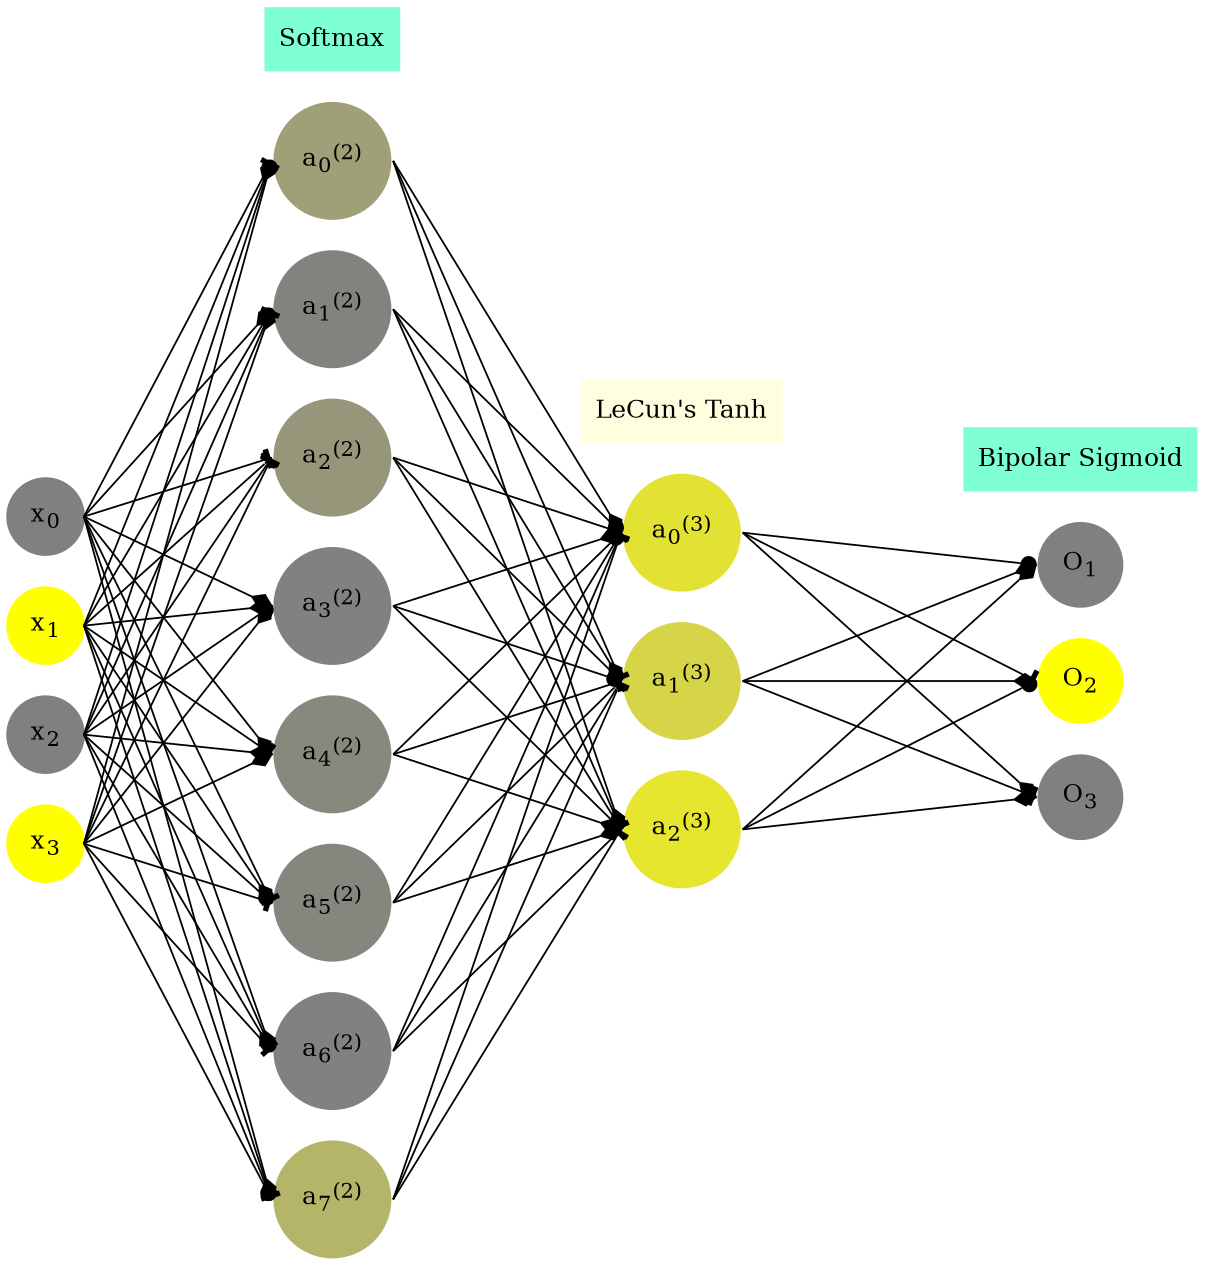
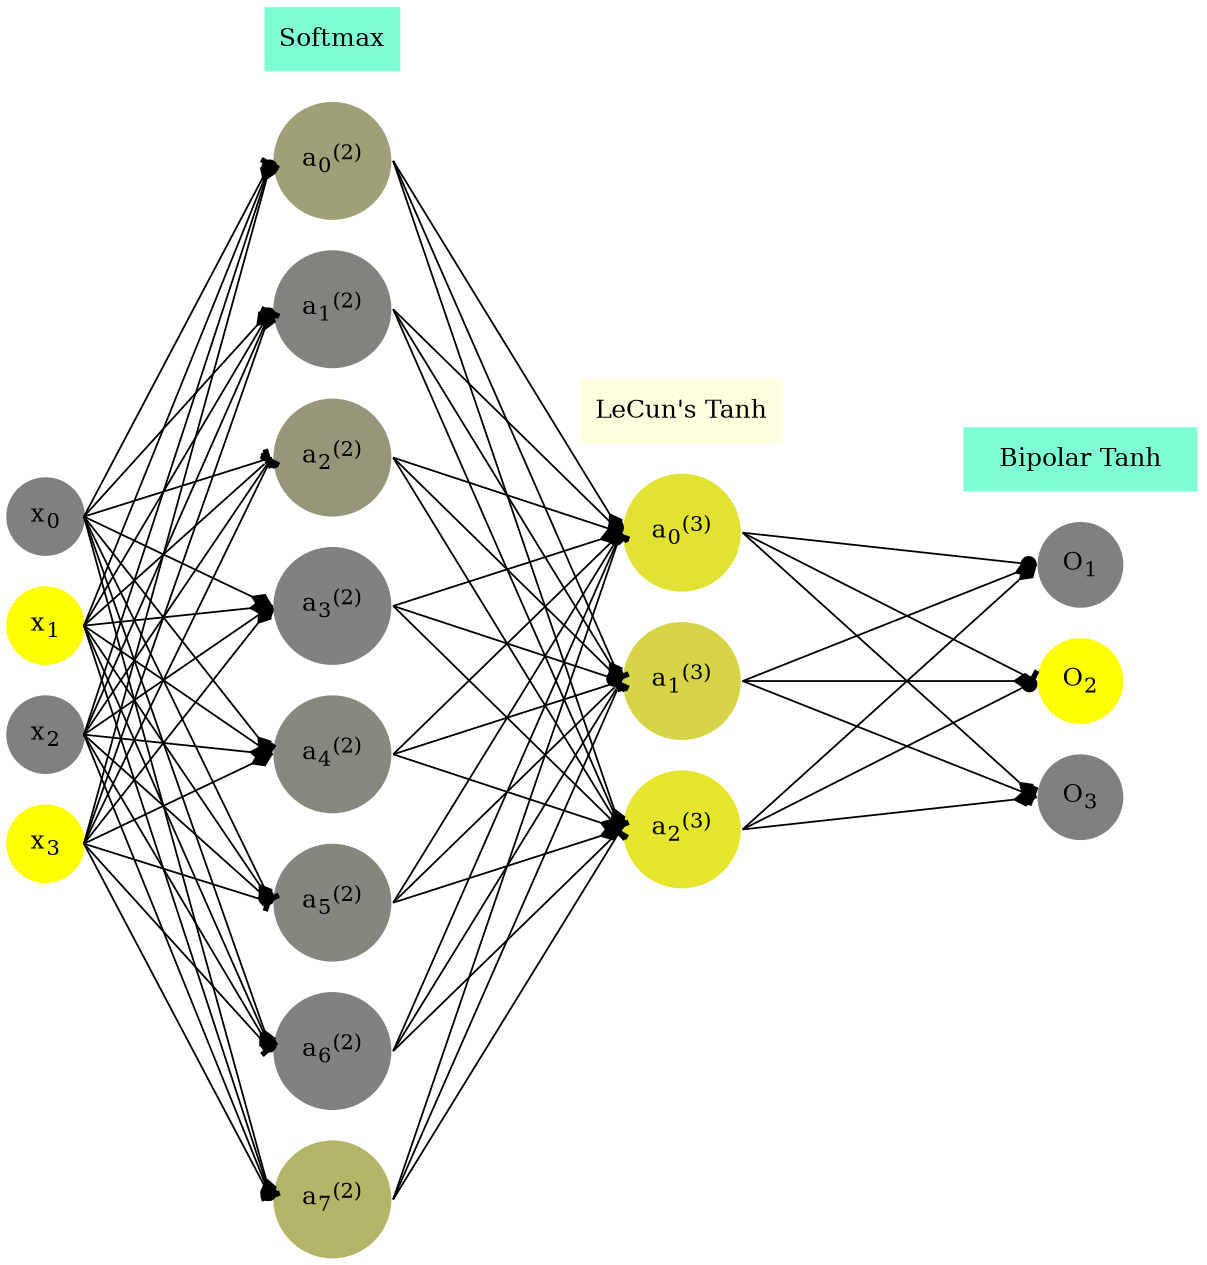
node "Bipolar Sigmoid": label "Bipolar Sigmoid" -> "Bipolar Tanh"
